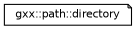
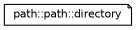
node "gxx::path::directory": label "gxx::path::directory" -> "path::path::directory"
